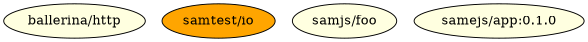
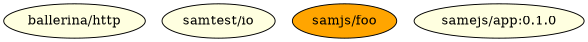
node "samtest/io": fillcolor orange -> lightyellow
node "samjs/foo": fillcolor lightyellow -> orange
